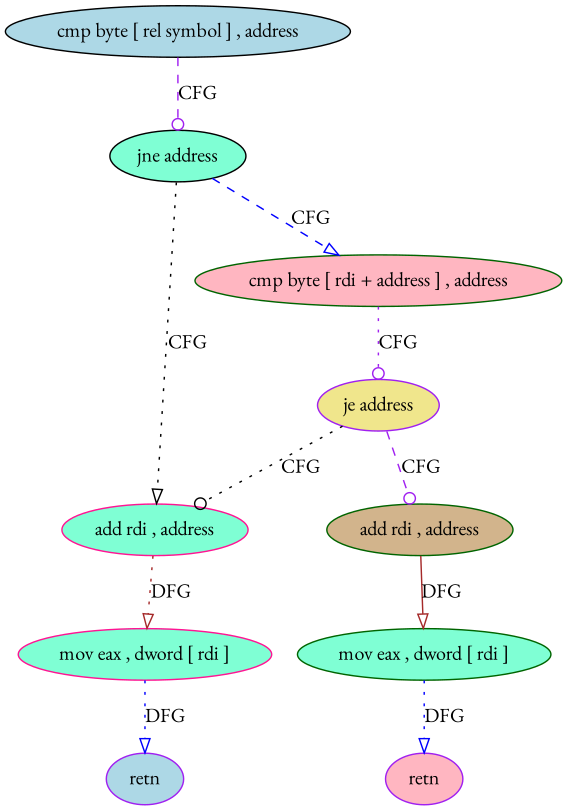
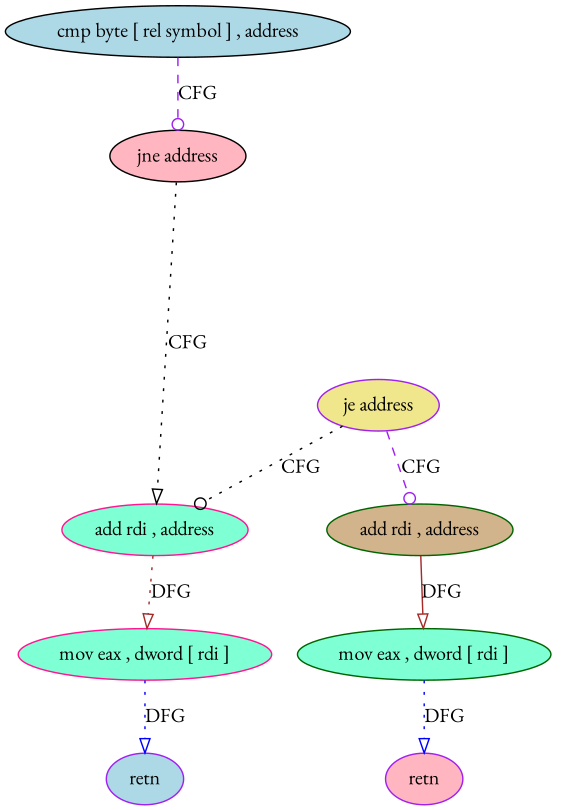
node "jne address": fillcolor aquamarine -> lightpink
node "cmp byte [ rdi + address ] , address": removed
